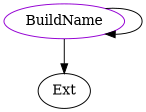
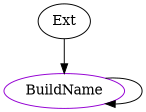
edge "BuildName" -> "Ext": reversed
